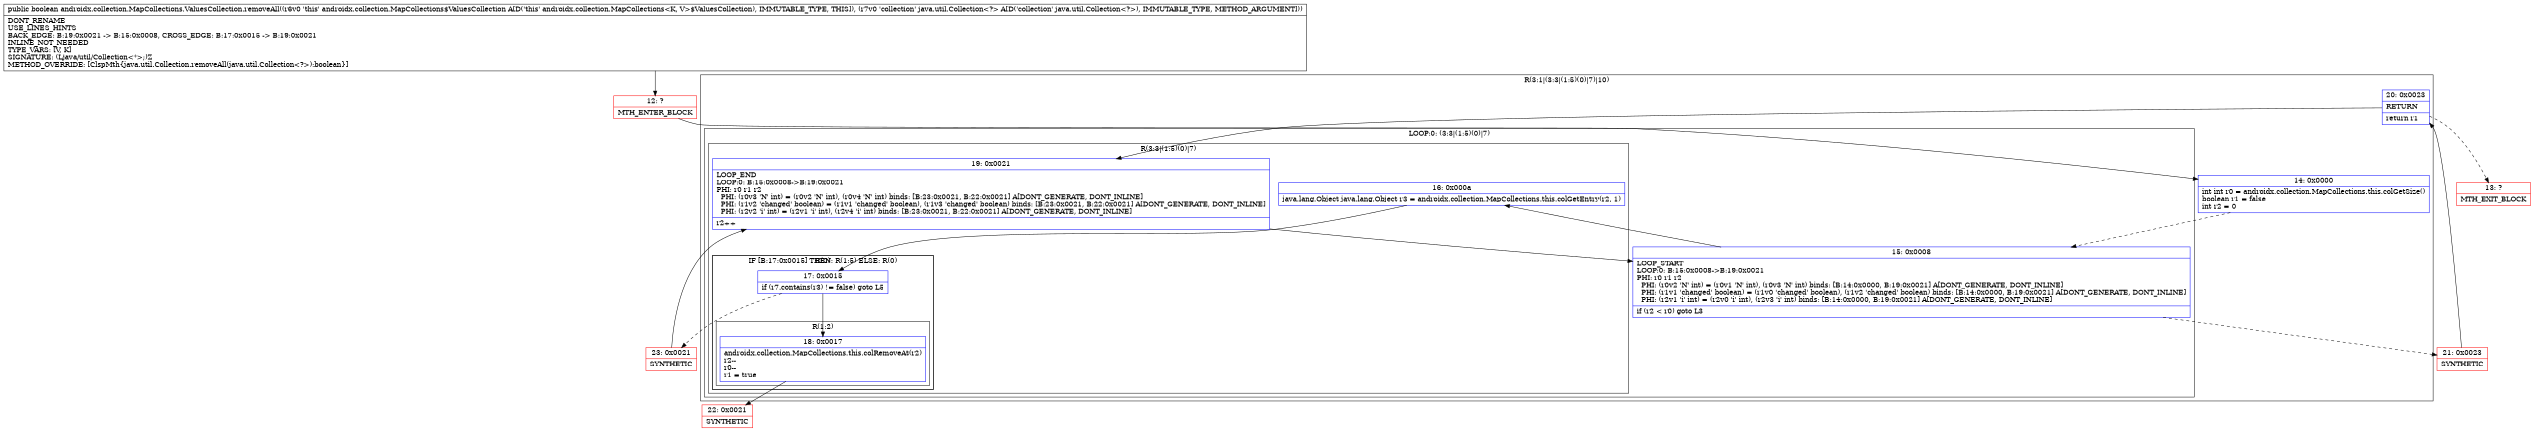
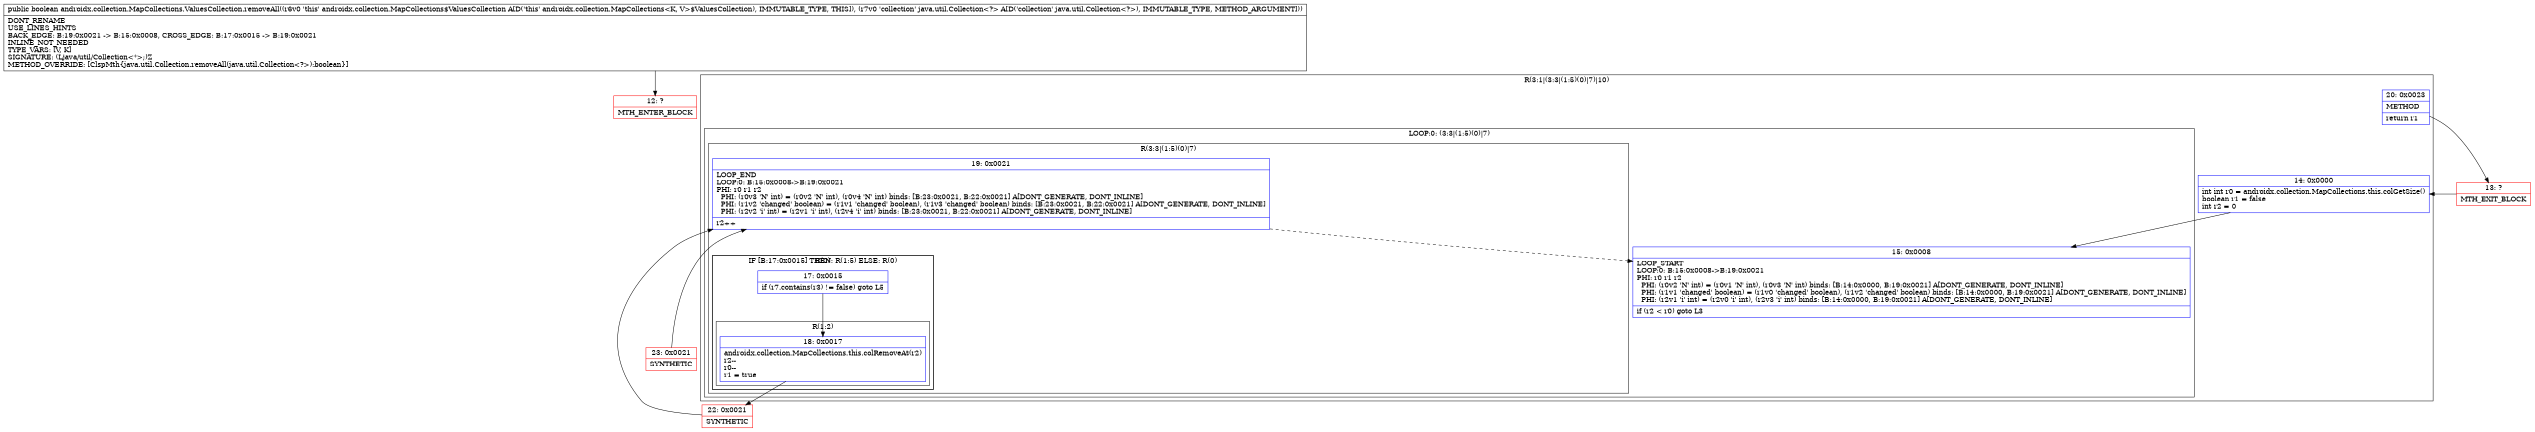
node "20: 0x0023": text "RETURN" -> "METHOD"
edge "20: 0x0023" -> "19: 0x0021": now "22: 0x0021" -> "19: 0x0021"
edge "12: ?" -> "14: 0x0000": now "13: ?" -> "14: 0x0000"
edge "20: 0x0023" -> "13: ?": style dashed -> solid
node "16: 0x000a": removed
edge "14: 0x0000" -> "15: 0x0008": style dashed -> solid
edge "19: 0x0021" -> "15: 0x0008": style solid -> dashed
edge "17: 0x0015" -> "23: 0x0021": removed
node "21: 0x0023": removed
